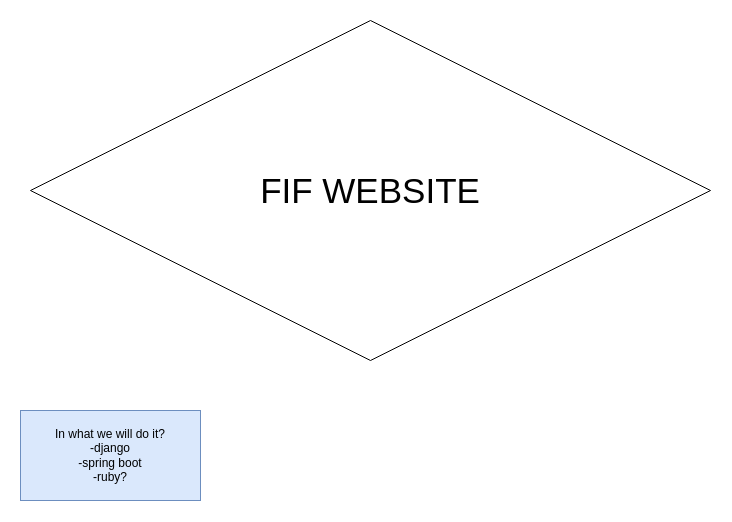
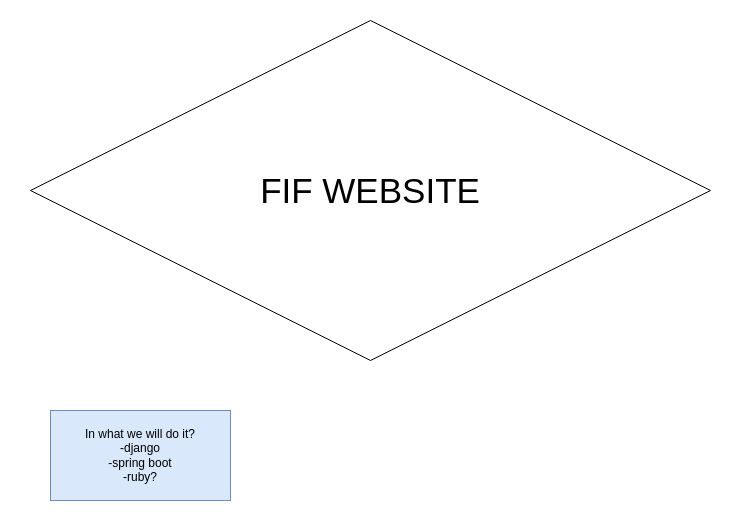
node "In what we will do it? -django -spring boot -ruby?": moved (111, 456) -> (141, 456)
